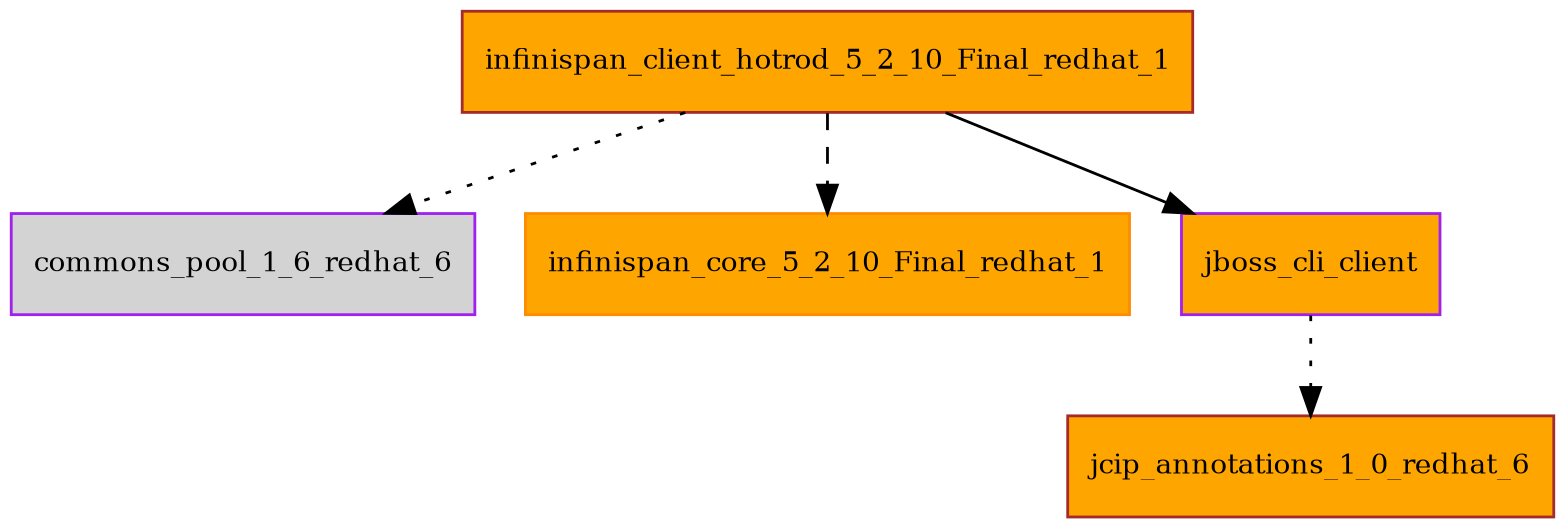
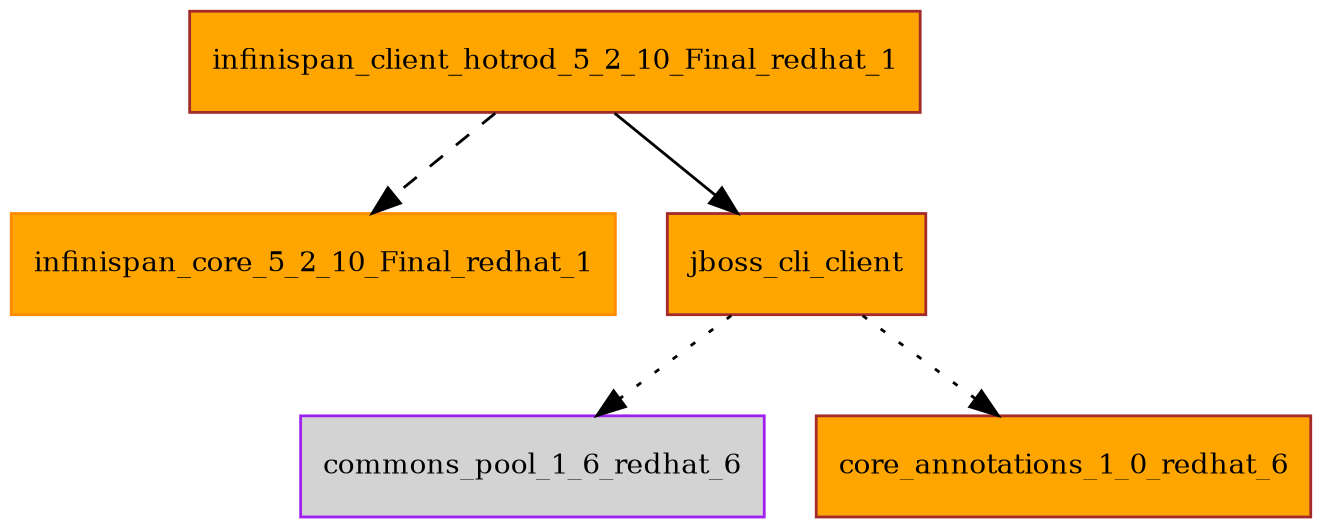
edge "infinispan_client_hotrod_5_2_10_Final_redhat_1" -> "commons_pool_1_6_redhat_6": now "jboss_cli_client" -> "commons_pool_1_6_redhat_6"
node "jboss_cli_client": color purple -> brown
node "jcip_annotations_1_0_redhat_6": label "jcip_annotations_1_0_redhat_6" -> "core_annotations_1_0_redhat_6"
